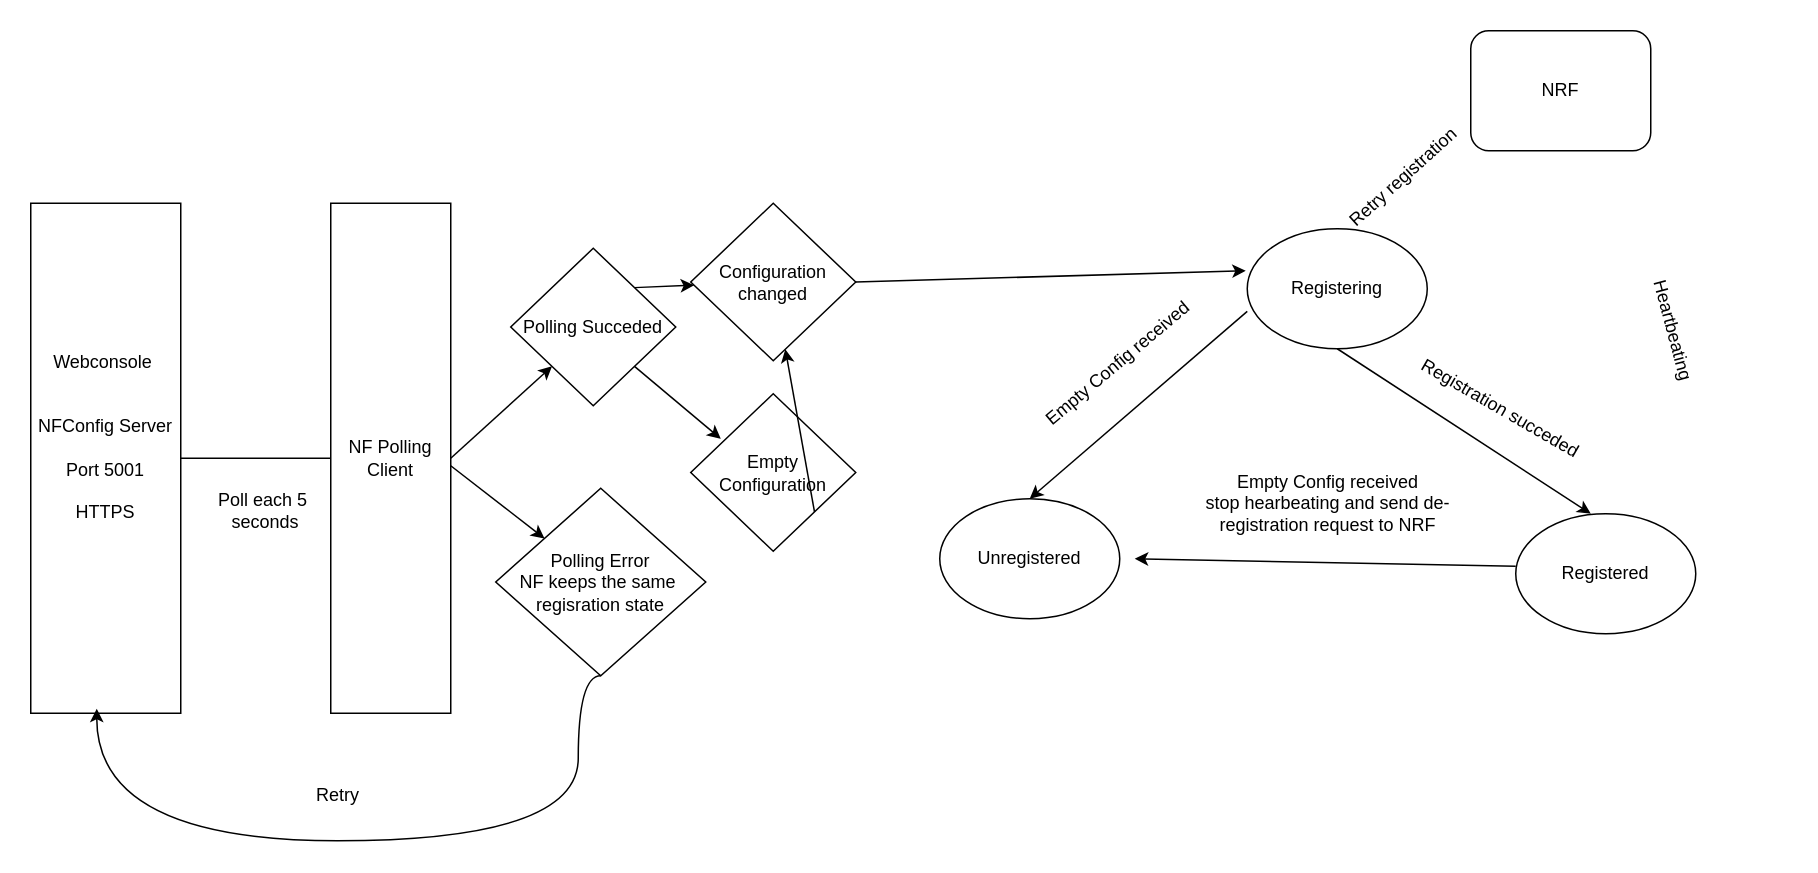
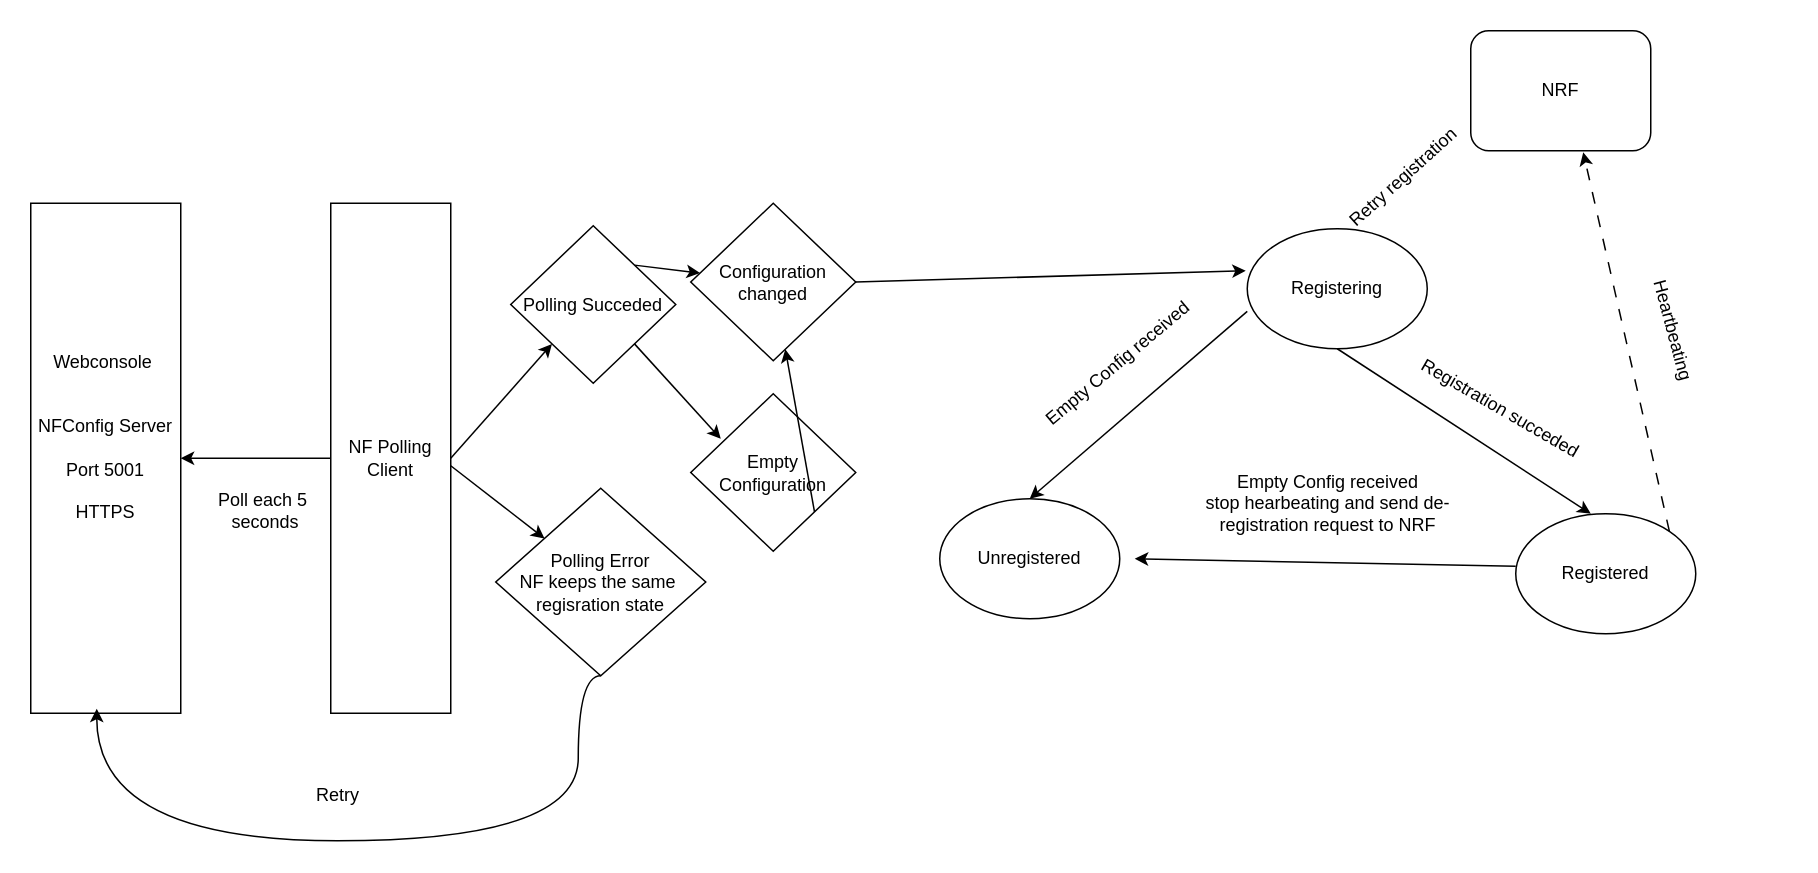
edge "Registered" -> "NRF": added
node "Polling Succeded": moved (593, 327) -> (593, 305)
edge "Webconsole NFConfig Server Port 5001 HTTPS" -- "NF Polling Client": arrowhead none -> classic
